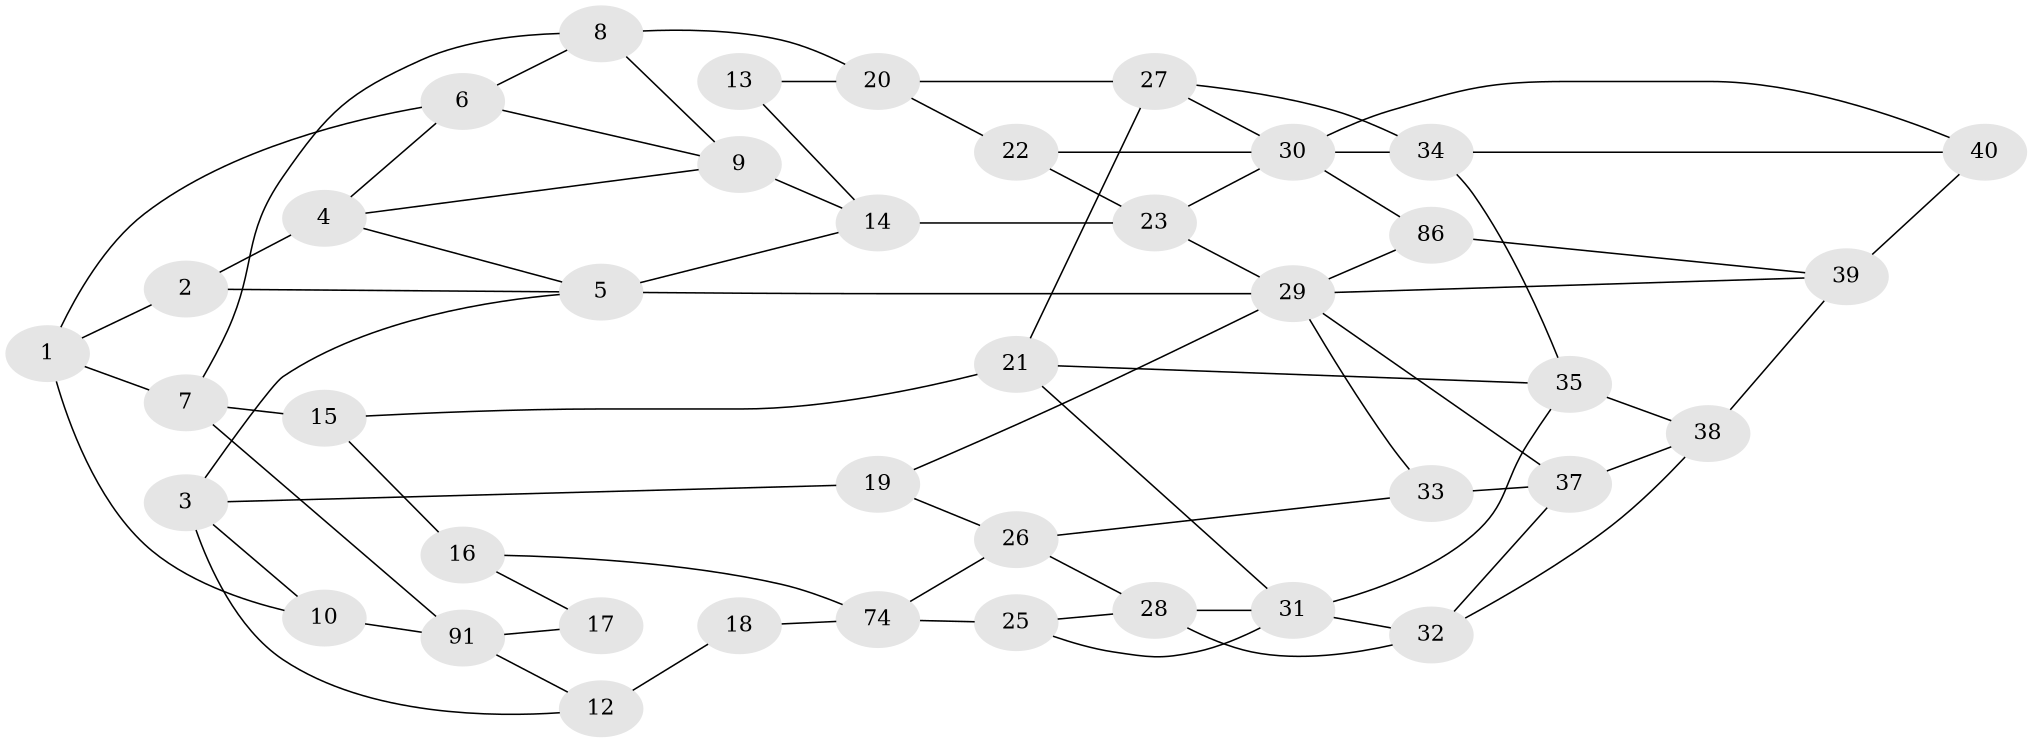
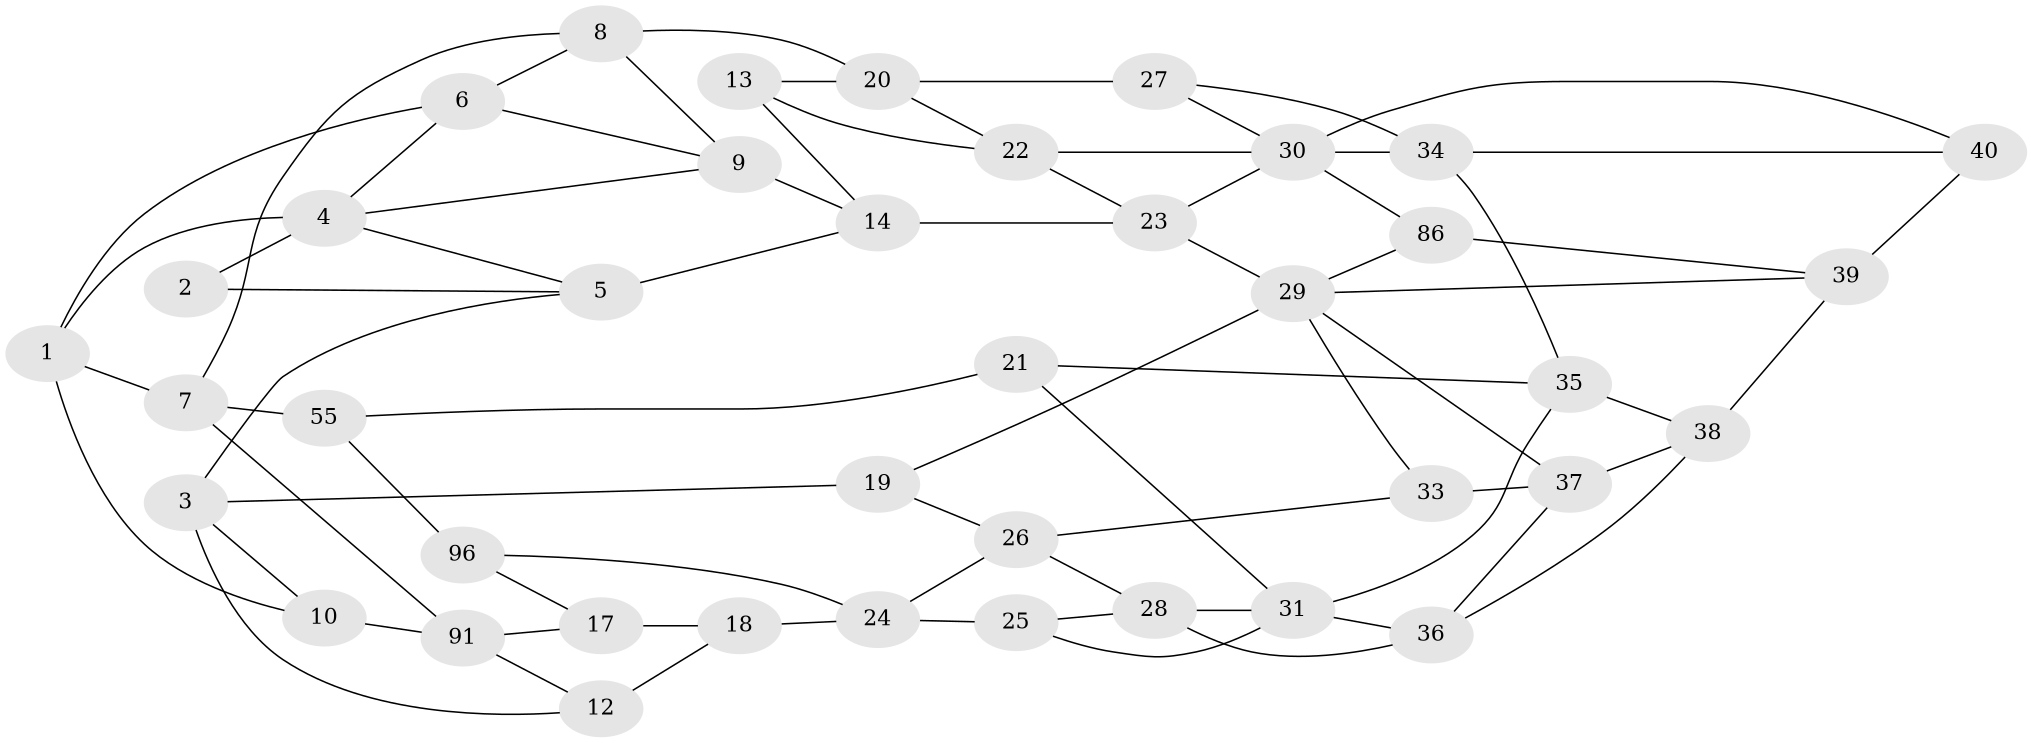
edge "13" -- "22": added
edge "27" -- "21": removed
edge "5" -- "29": removed
edge "2" -- "1": now "4" -- "1"
node "15": label "15" -> "55"
node "16": label "16" -> "96"
node "74": label "74" -> "24"
edge "17" -- "18": added
node "32": label "32" -> "36"
